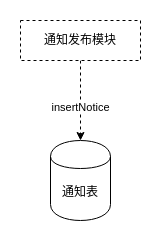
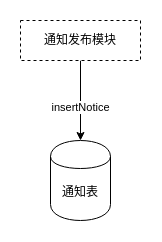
edge "通知发布模块" -> "通知表": style dashed -> solid
